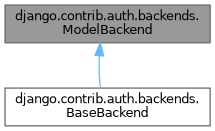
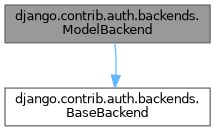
edge "django.contrib.auth.backends. BaseBackend" -> "django.contrib.auth.backends. ModelBackend": reversed
